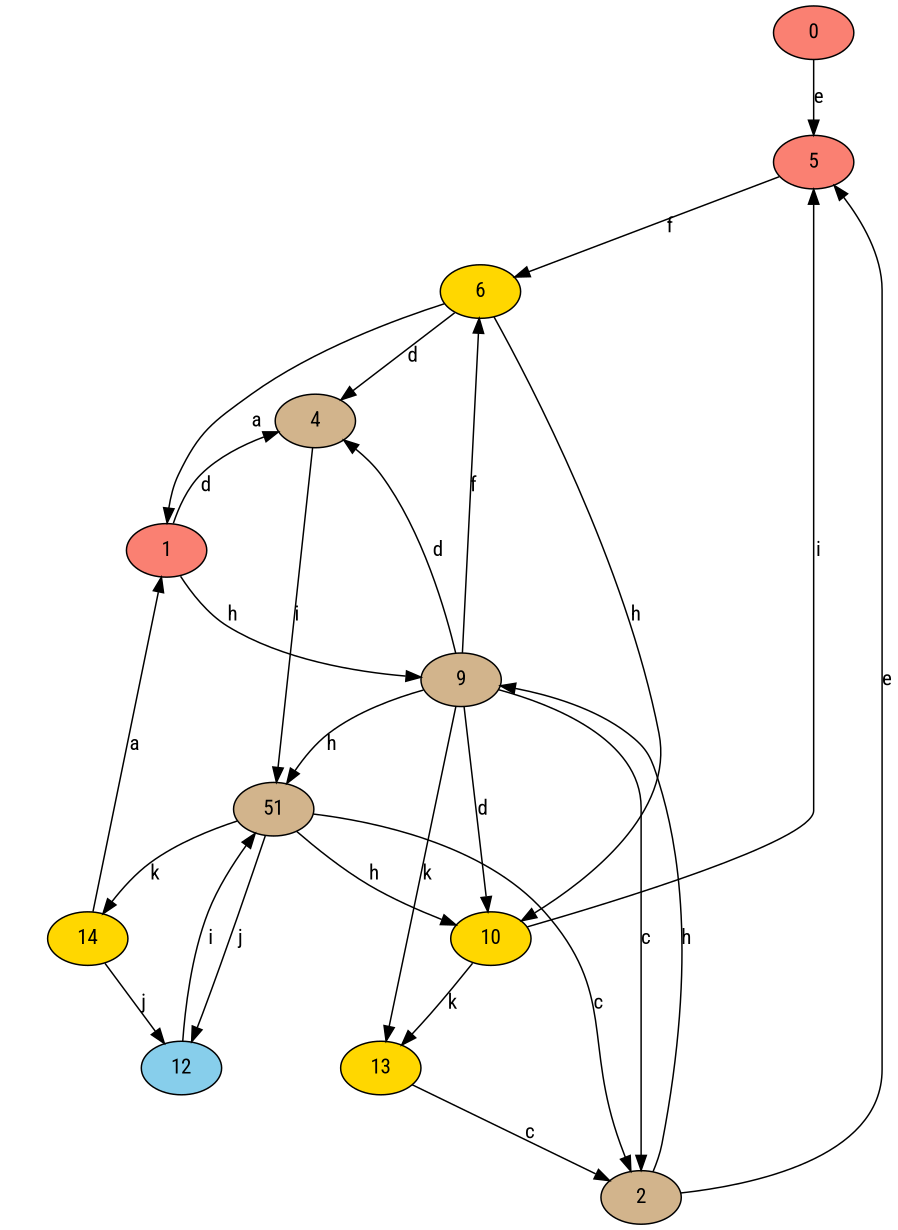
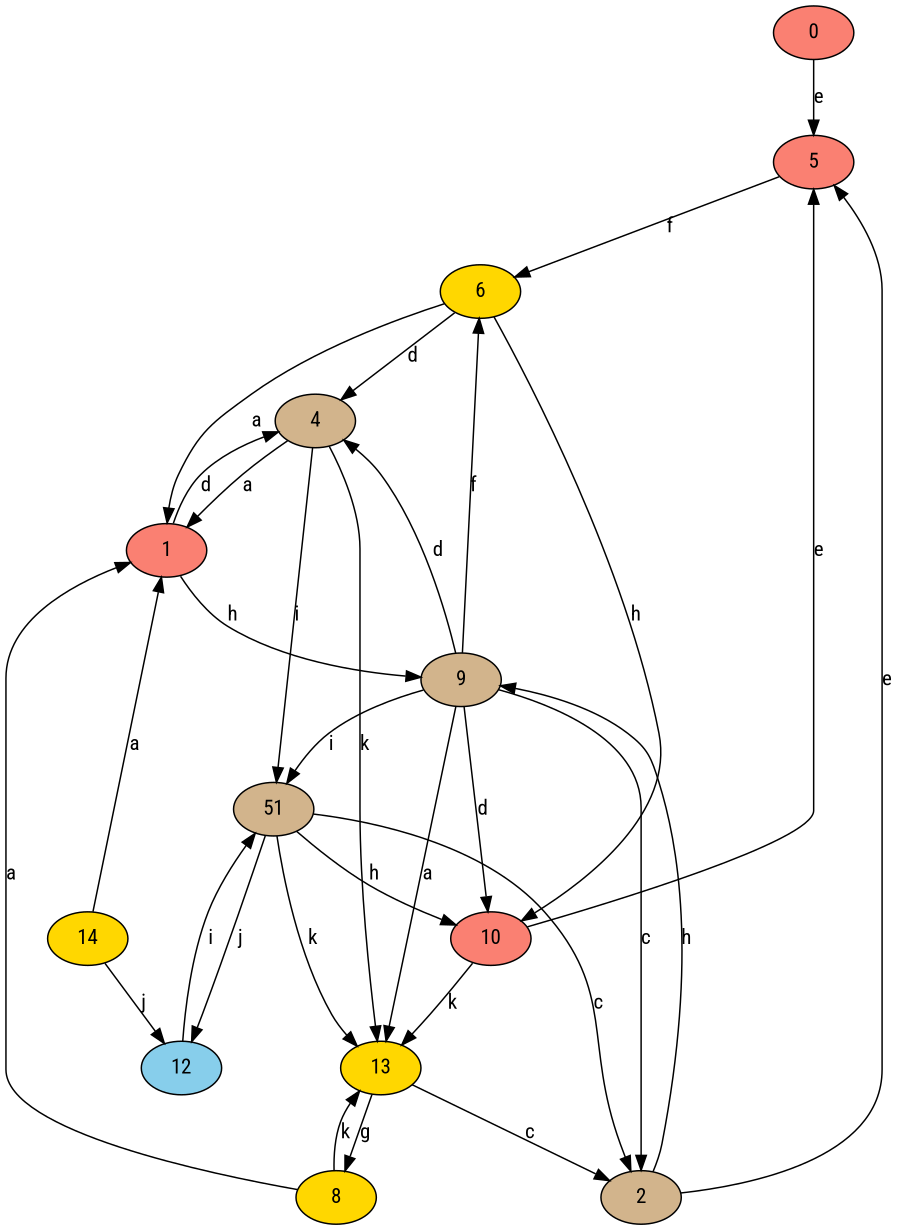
edge "4" -> "1": added, label "a"
edge "10" -> "5": label "i" -> "e"
edge "4" -> "13": added, label "k"
edge "9" -> "51": label "h" -> "i"
edge "51" -> "14": now "51" -> "13"
edge "9" -> "13": label "k" -> "a"
node "10": fillcolor gold -> salmon
node "8": added
